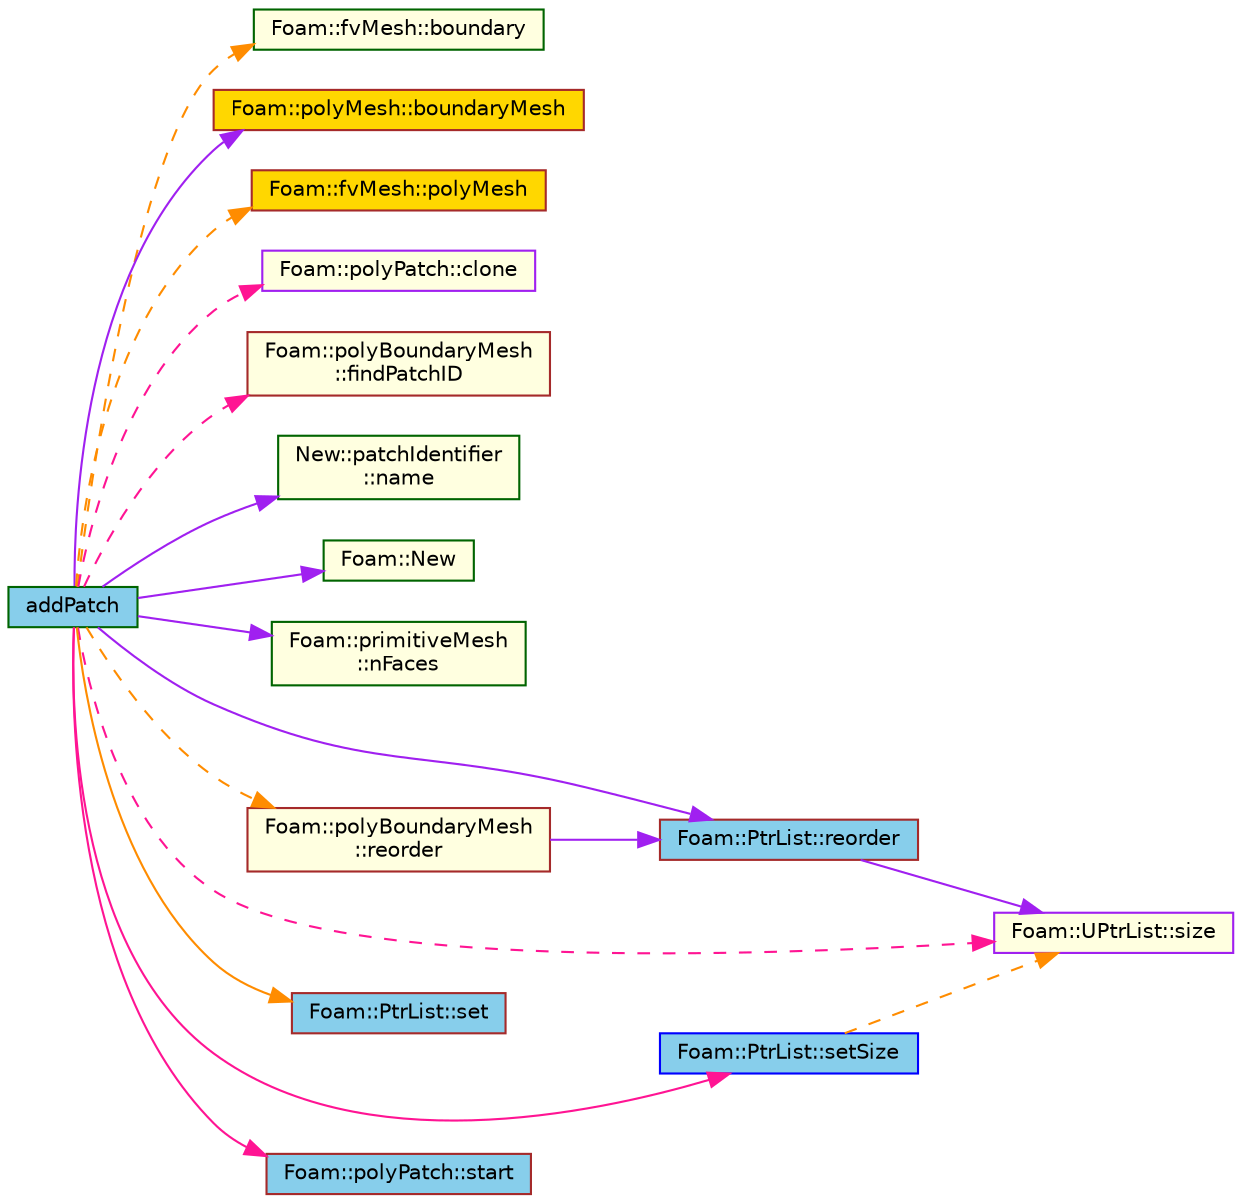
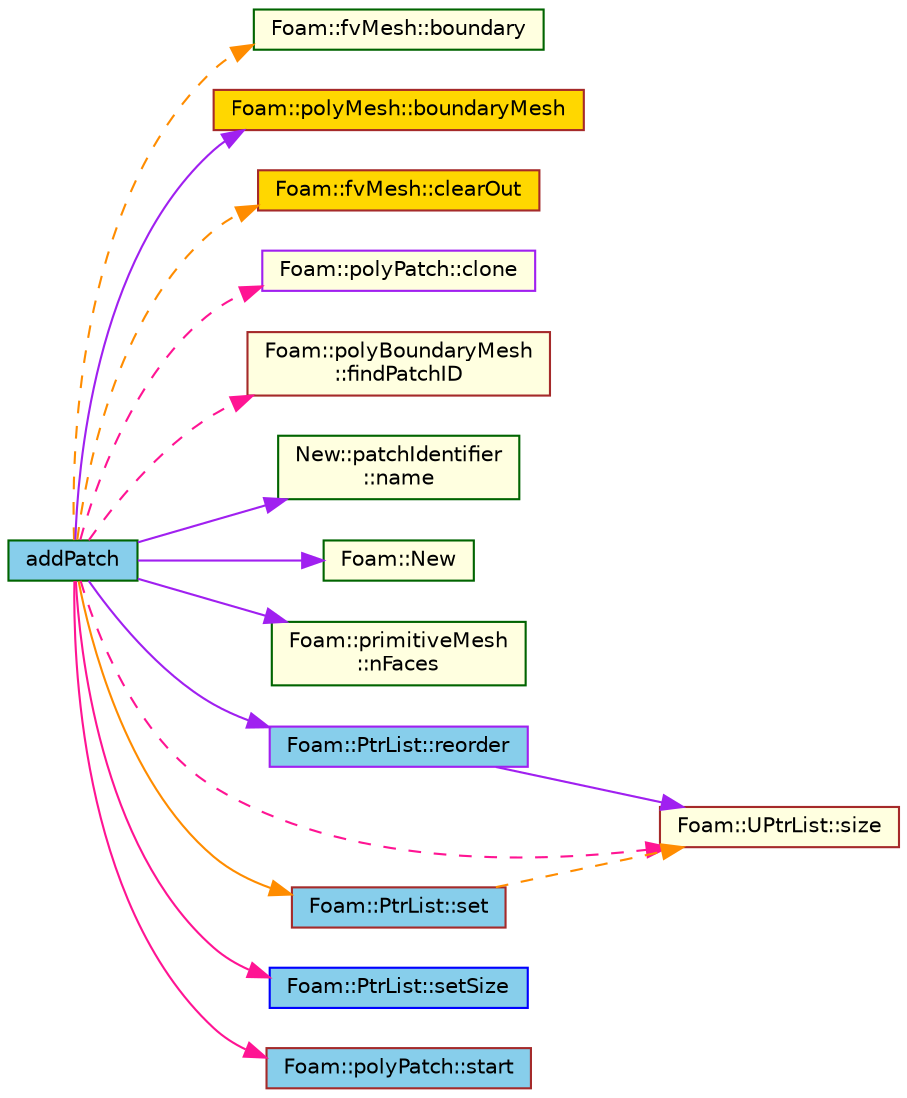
node "Foam::fvMesh::polyMesh": label "Foam::fvMesh::polyMesh" -> "Foam::fvMesh::clearOut"
node "Foam::polyBoundaryMesh ::reorder": removed
node "Foam::PtrList::reorder": color brown -> purple
node "Foam::UPtrList::size": color purple -> brown
edge "Foam::PtrList::setSize" -> "Foam::UPtrList::size": now "Foam::PtrList::set" -> "Foam::UPtrList::size"
